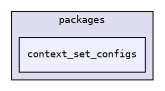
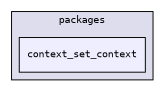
node "context_set_configs": label "context_set_configs" -> "context_set_context"
